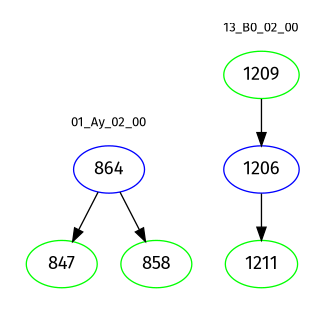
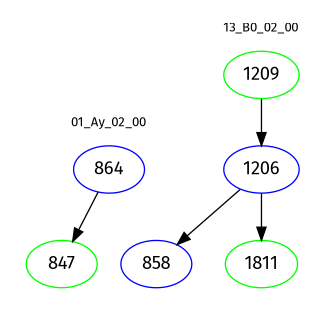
edge "864" -> "858": now "1206" -> "858"
node "858": color green -> blue
node "1211": label "1211" -> "1811"
